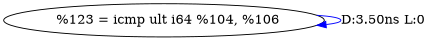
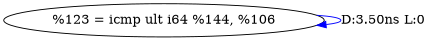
node "%123 = icmp ult i64 %104, %106": label "%123 = icmp ult i64 %104, %106" -> "%123 = icmp ult i64 %144, %106"
